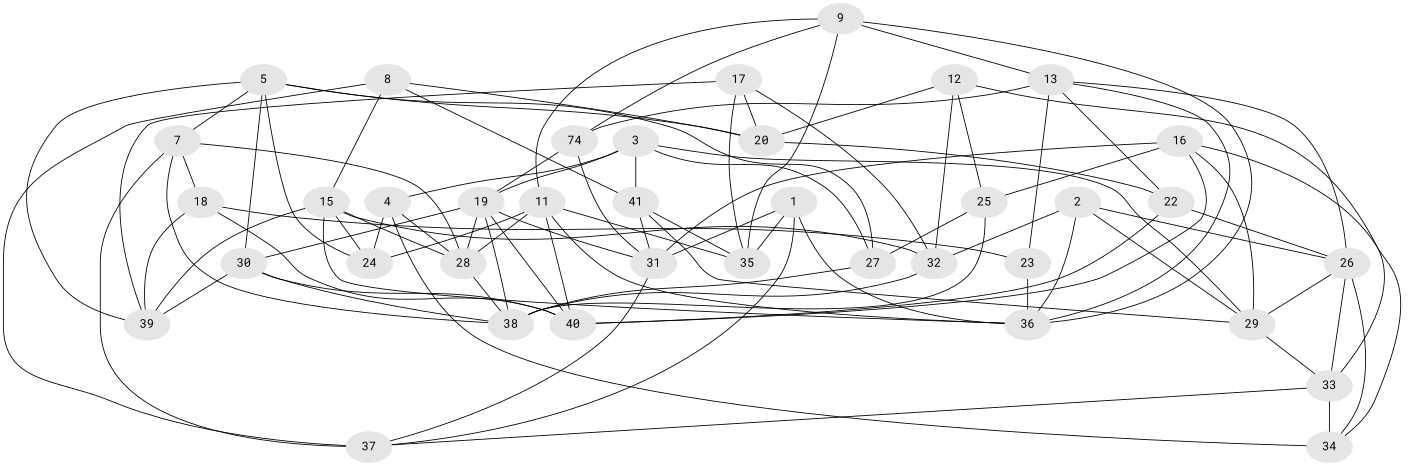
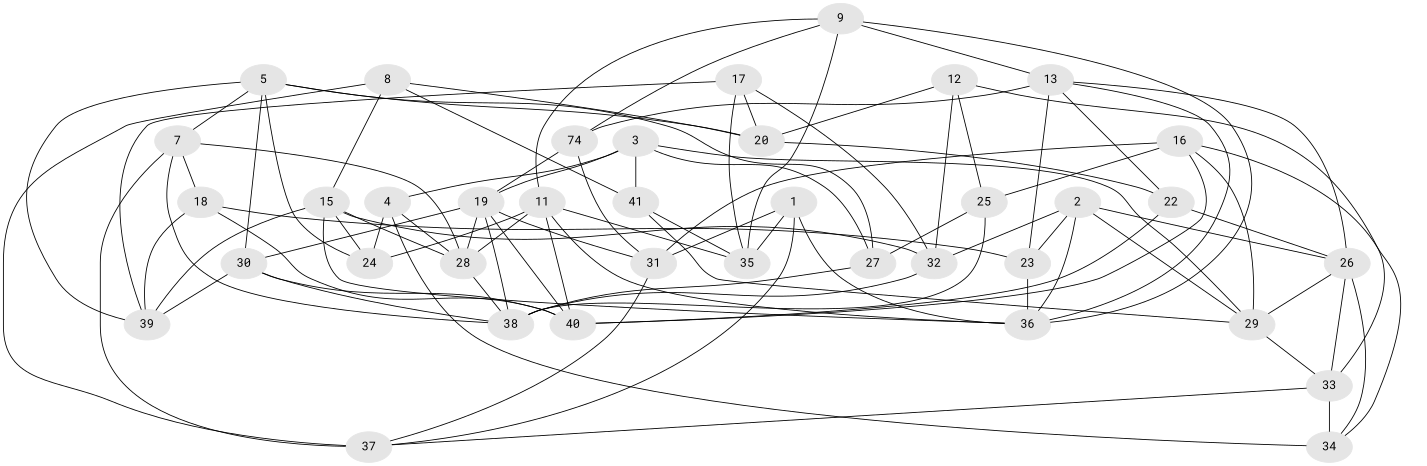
edge "2" -- "23": added
edge "41" -- "31": removed
